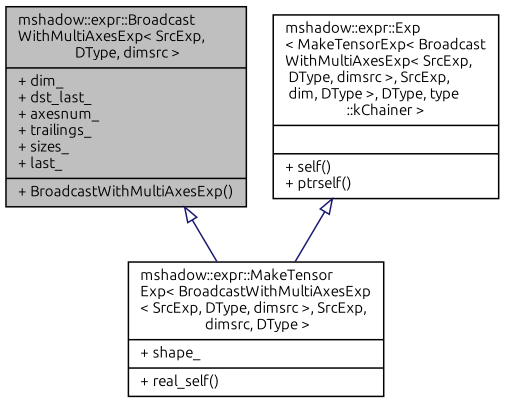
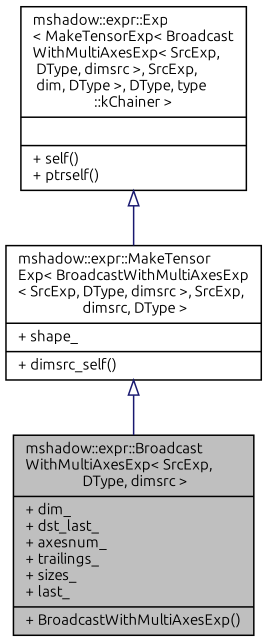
edge "mshadow::expr::MakeTensor" -> "mshadow::expr::Broadcast": reversed
node "mshadow::expr::MakeTensor": text "+ real_self()" -> "+ dimsrc_self()"
